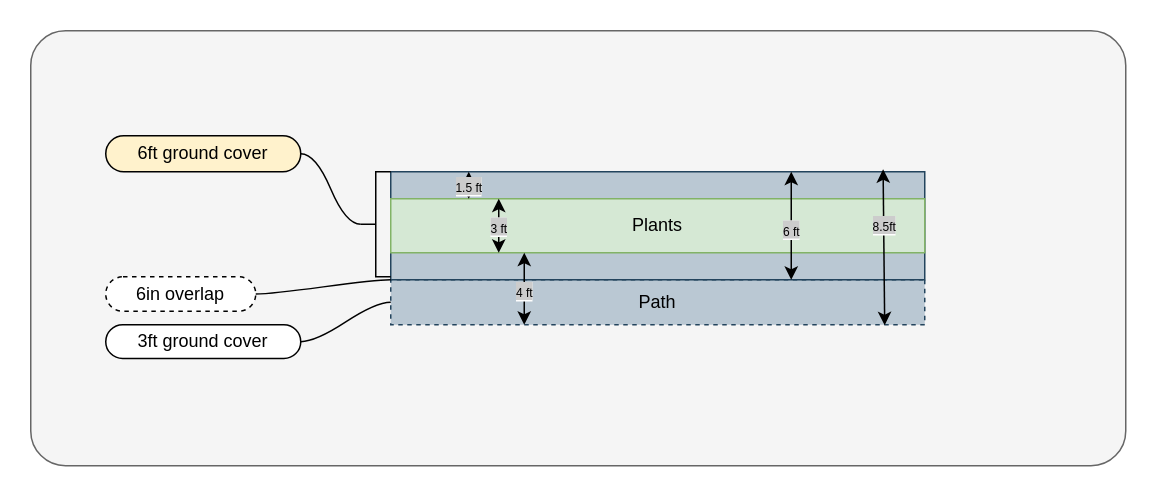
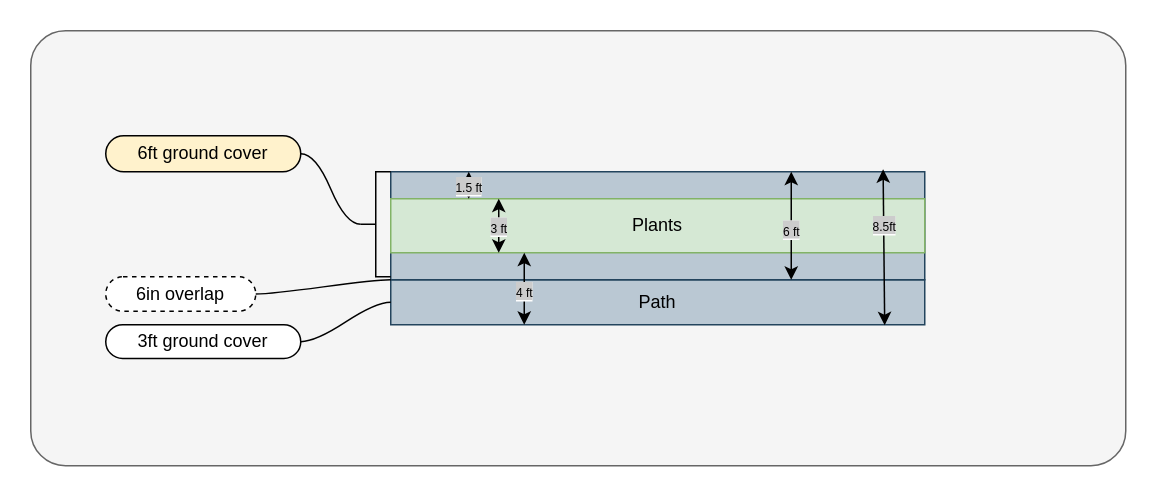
node "Path": style dashed -> solid
